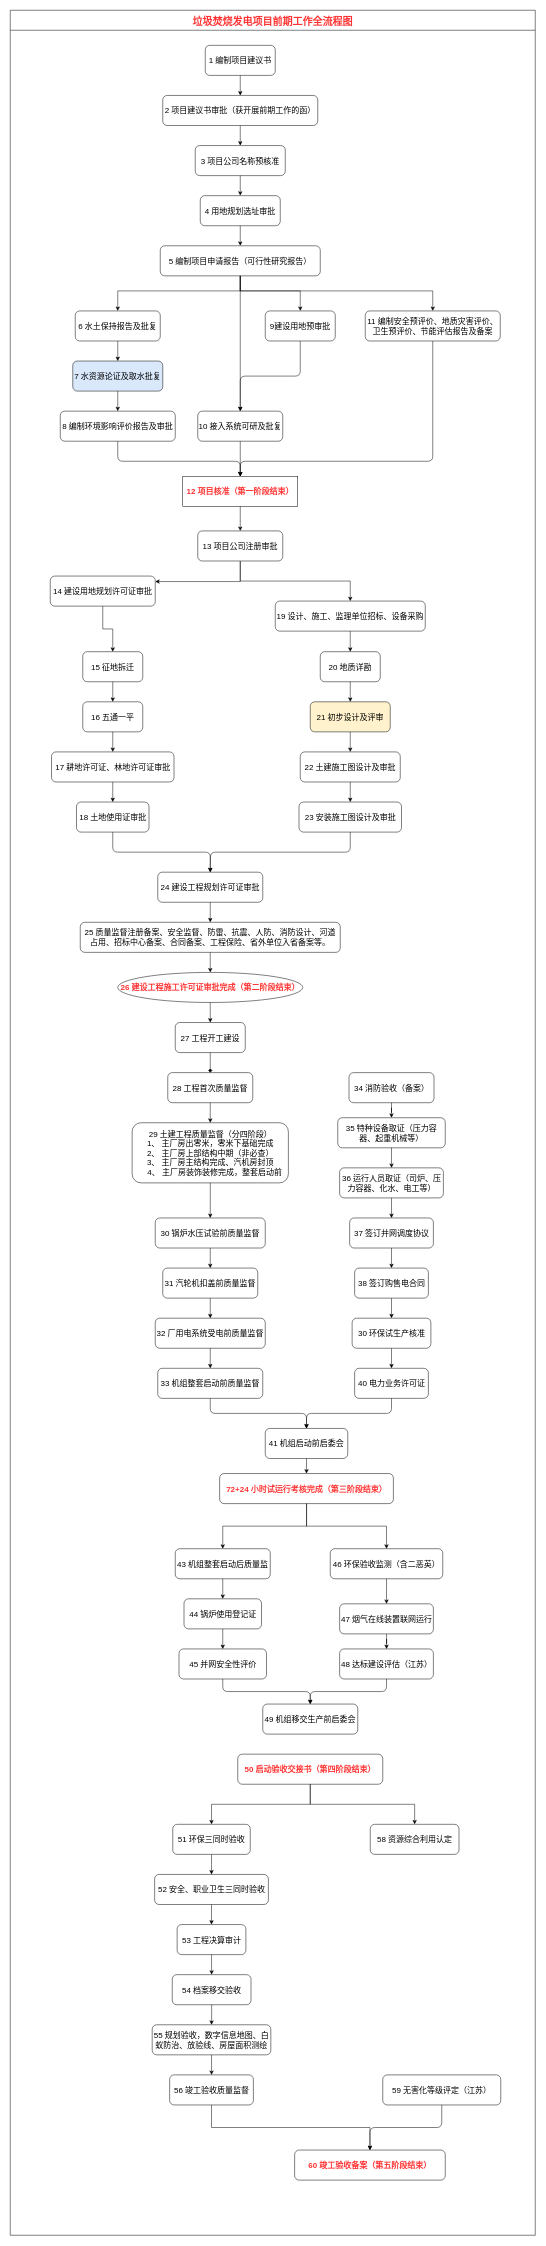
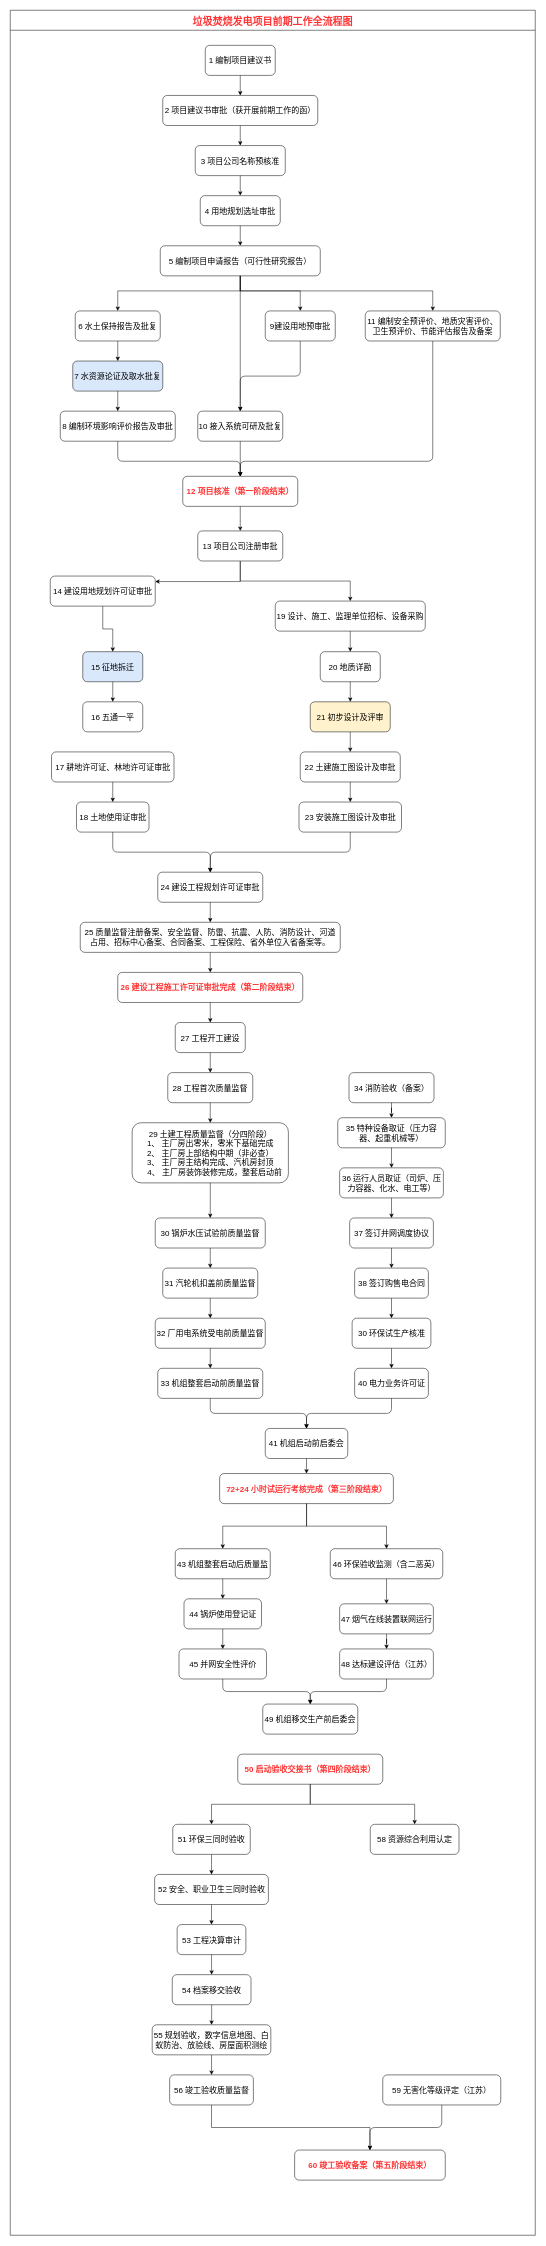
node "12 项目核准（第一阶段结束）": shape rectangle -> rounded rectangle
node "15 征地拆迁": fillcolor #ffffff -> #dae8fc
edge "16 五通一平" -> "17 耕地许可证、林地许可证审批": removed
node "26 建设工程施工许可证审批完成（第二阶段结束）": shape ellipse -> rounded rectangle
edge "27 工程开工建设" -> "28 工程首次质量监督": arrowhead diamond -> classic
